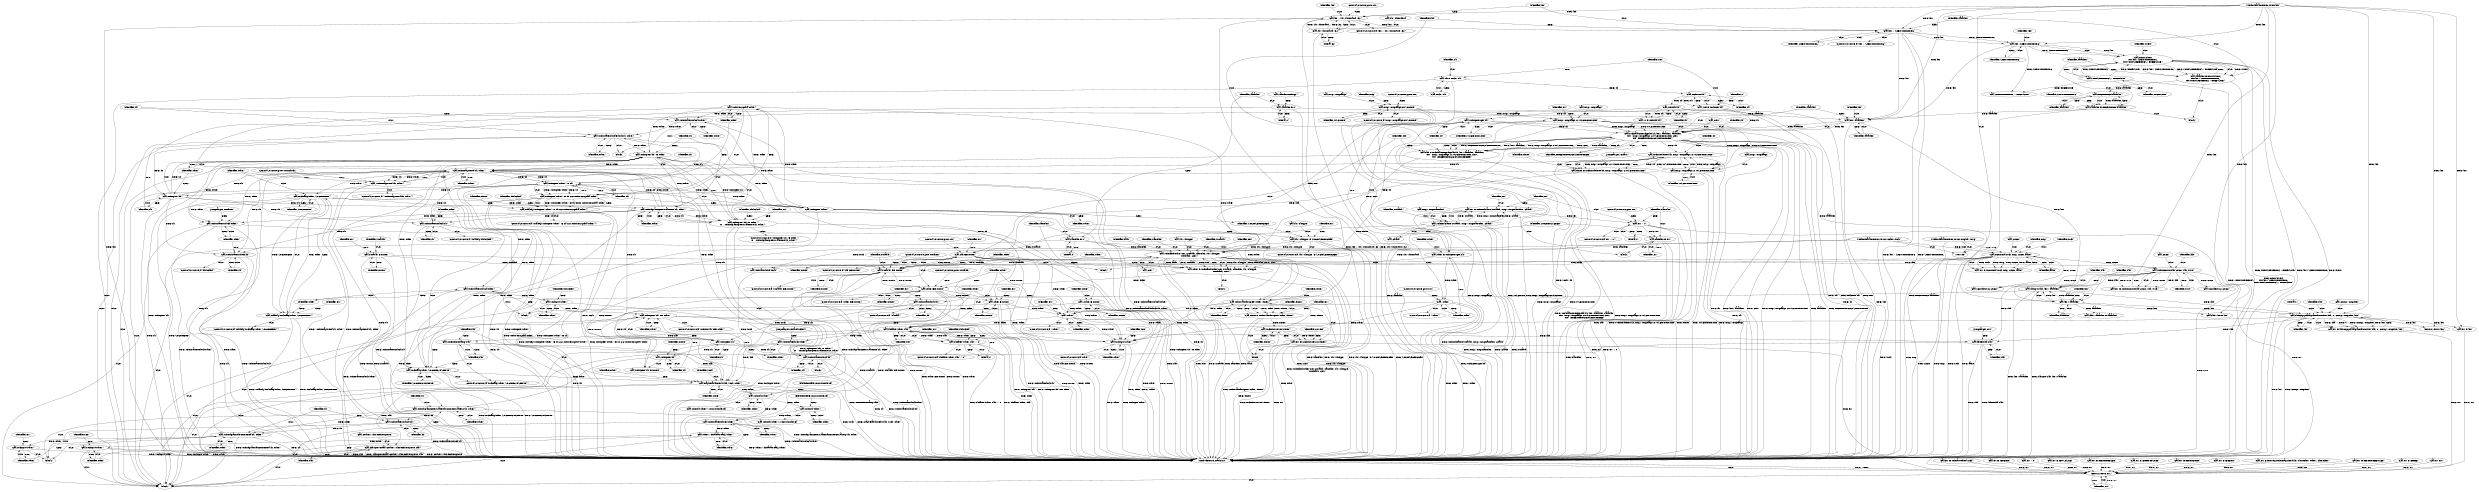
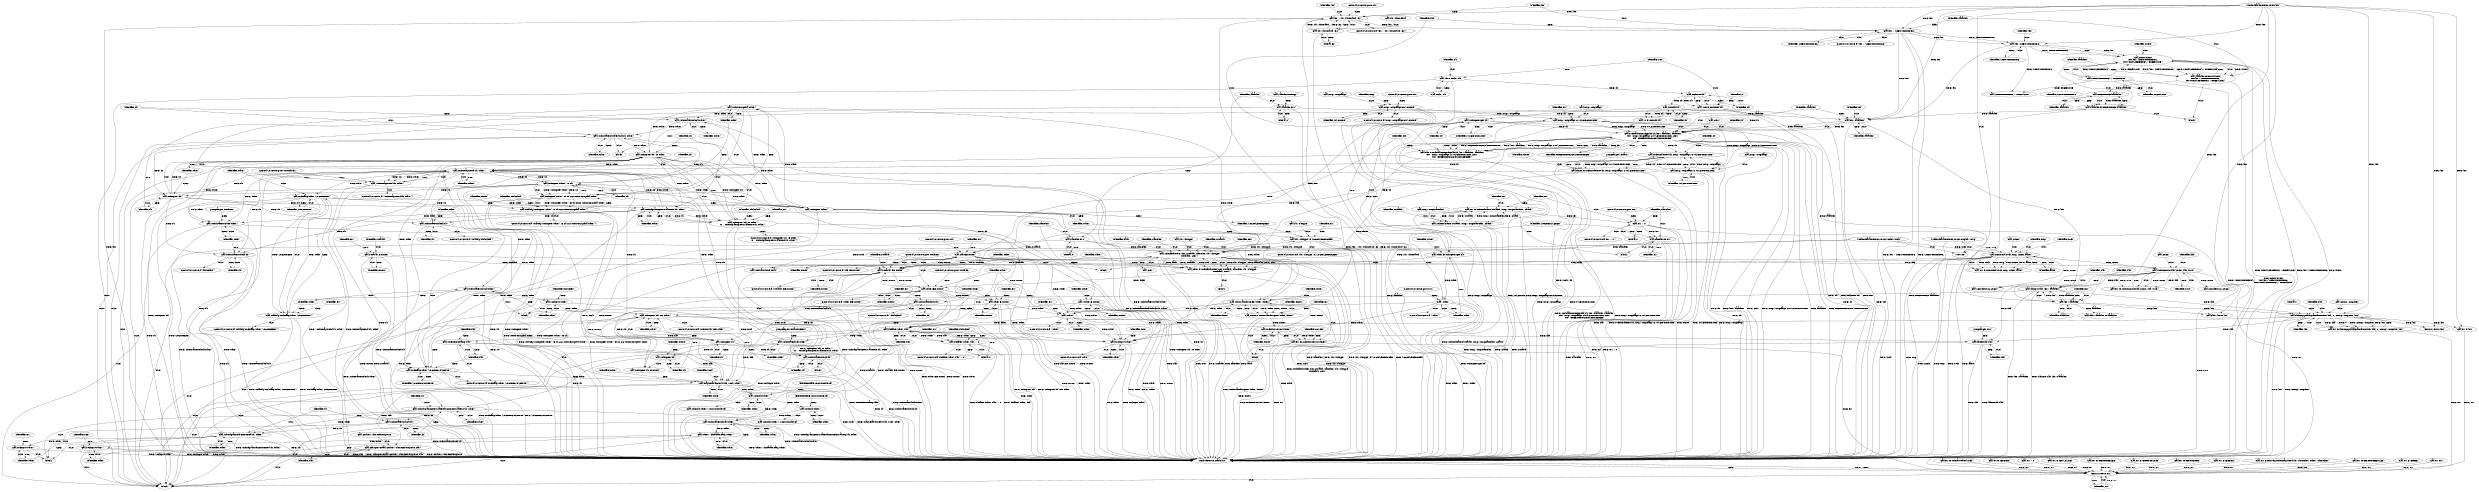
node "(Call,&hash)": removed
node "(ControlStructure,if (!sk_full))": label "(ControlStructure,if (!sk_full))" -> "(ControlStructure,if (!sk_locked))"
edge "(Call,unix_state_lock(sk))" -> "(MethodReturn,static int)": now "(Call,unix_state_lock(sk))" -> "(Call,unix_peer(sk) == other)"
